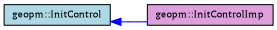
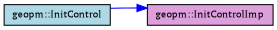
edge "geopm::InitControlImp" -> "geopm::InitControl": reversed
